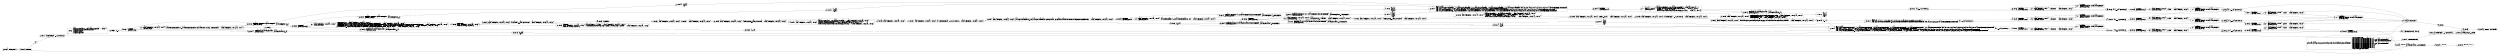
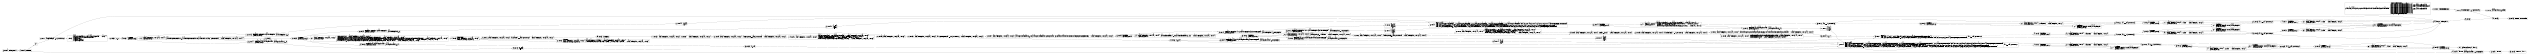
node "46: ?": removed
node "7: 0x0013": text "r1.append(disconnect)" -> "r1.append(mKey)"
